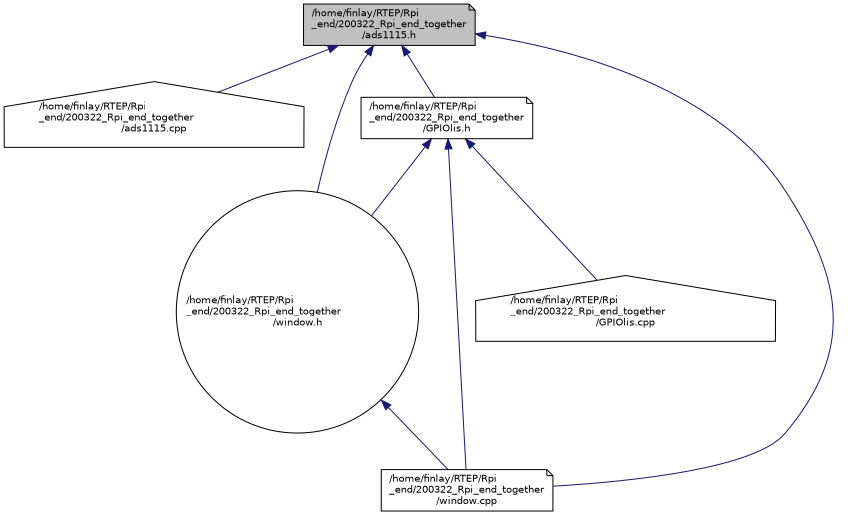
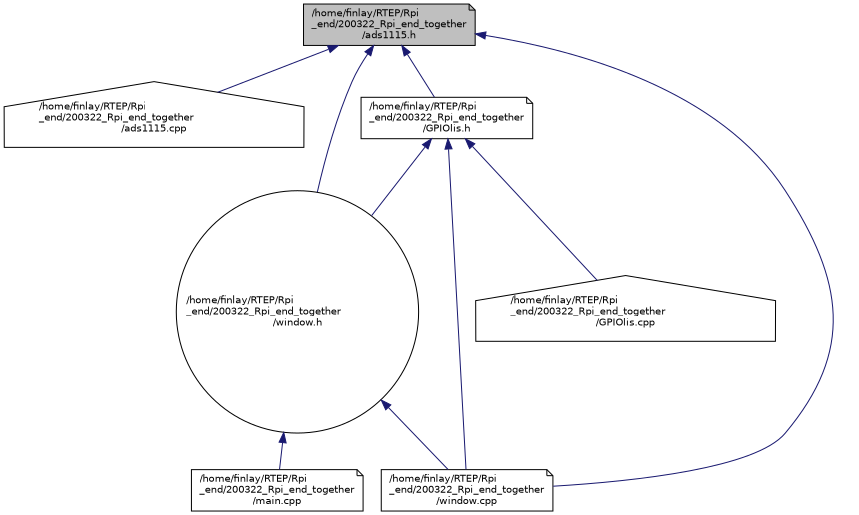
node "/home/finlay/RTEP/Rpi _end/200322_Rpi_end_together /main.cpp": added
